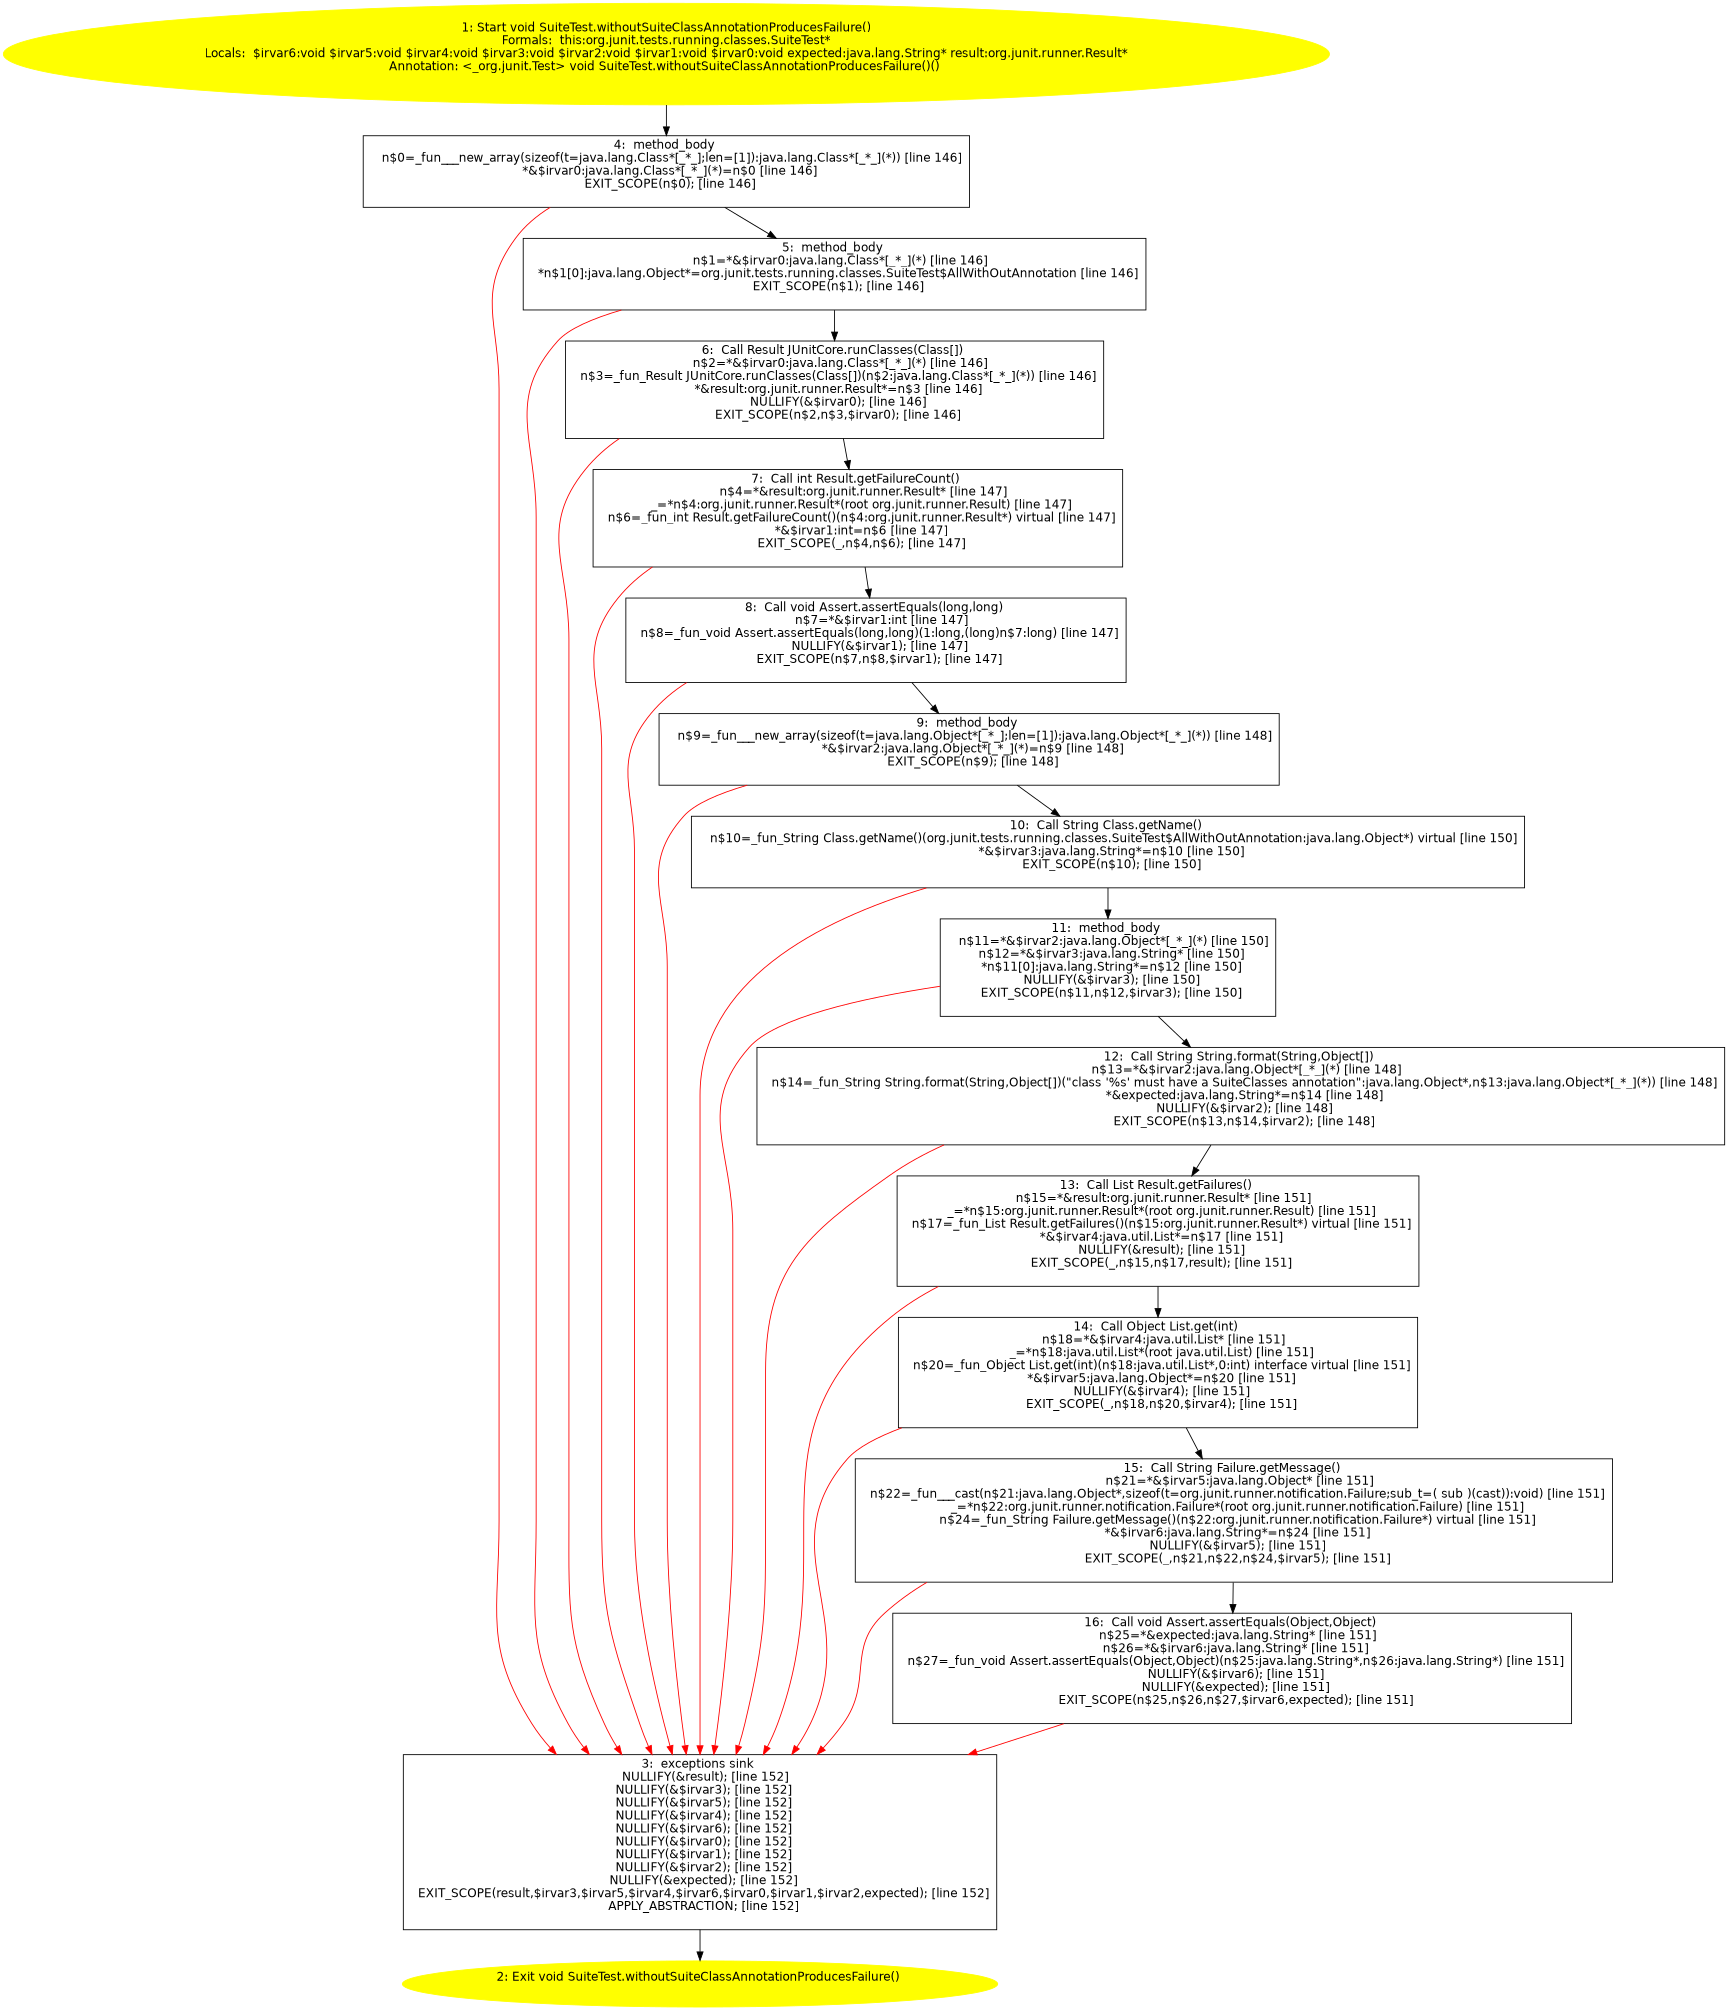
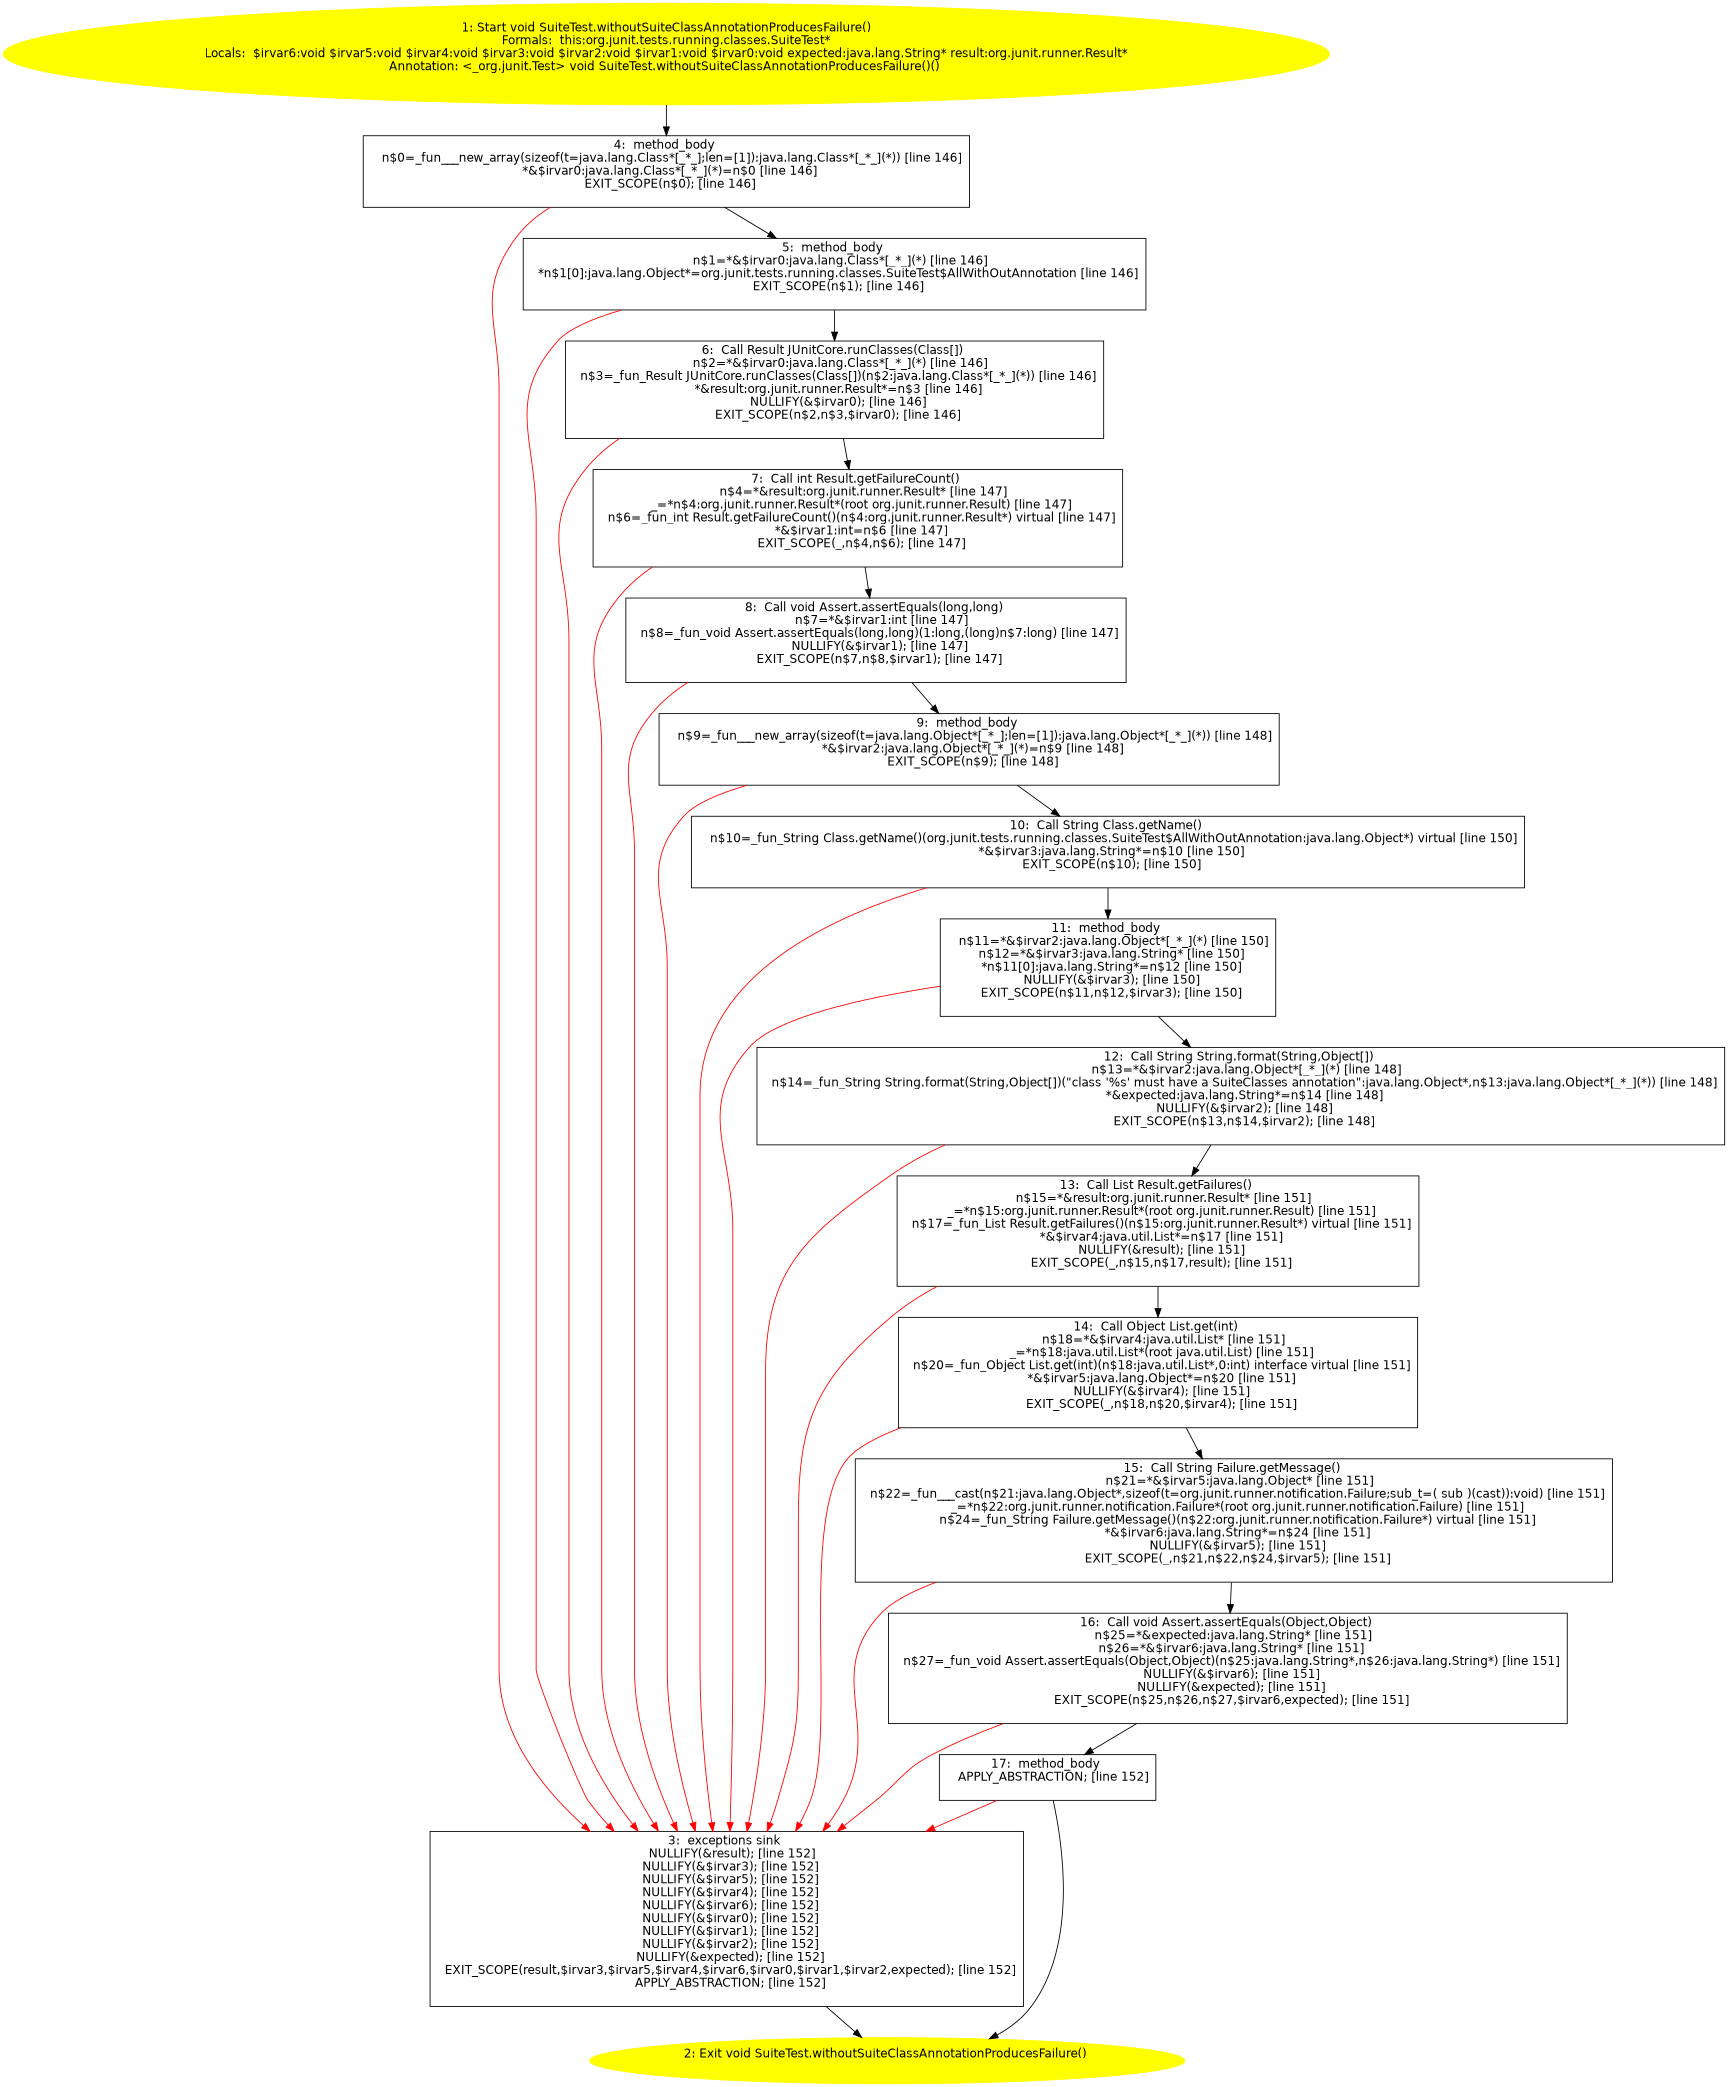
node "17:  method_body APPLY_ABSTRACTION; [line 152]": added
